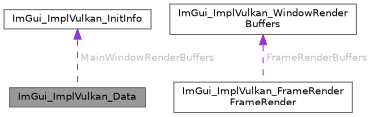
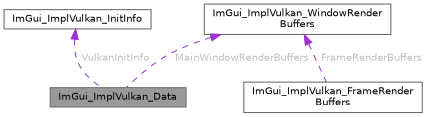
edge "ImGui_ImplVulkan_Data" -> "ImGui_ImplVulkan_WindowRender Buffers": added, label "MainWindowRenderBuffers"
edge "ImGui_ImplVulkan_Data" -> "ImGui_ImplVulkan_InitInfo": label " MainWindowRenderBuffers" -> " VulkanInitInfo"
node "ImGui_ImplVulkan_FrameRender FrameRender": label "ImGui_ImplVulkan_FrameRender FrameRender" -> "ImGui_ImplVulkan_FrameRender Buffers"
